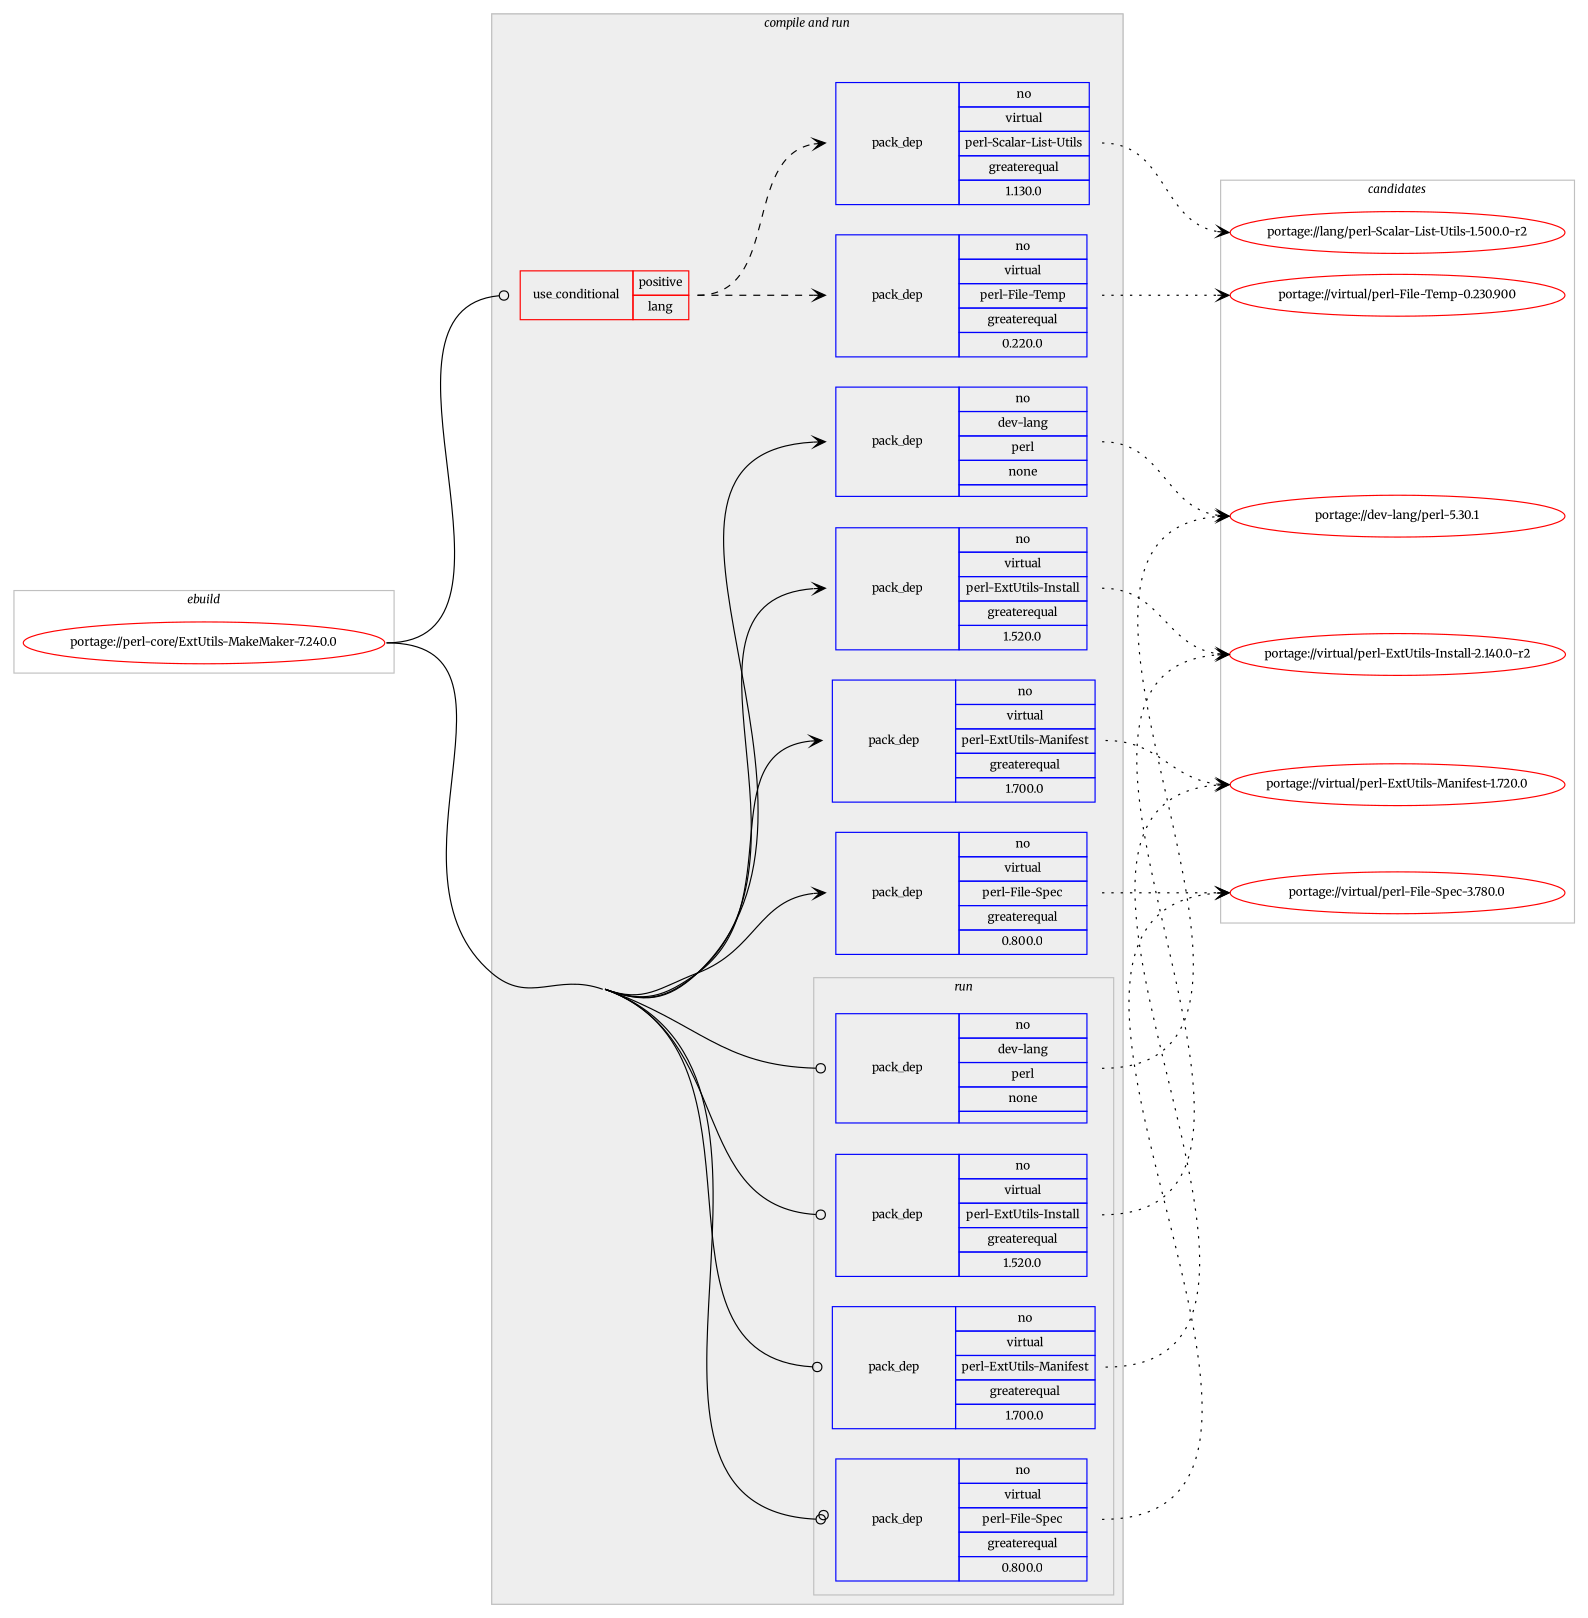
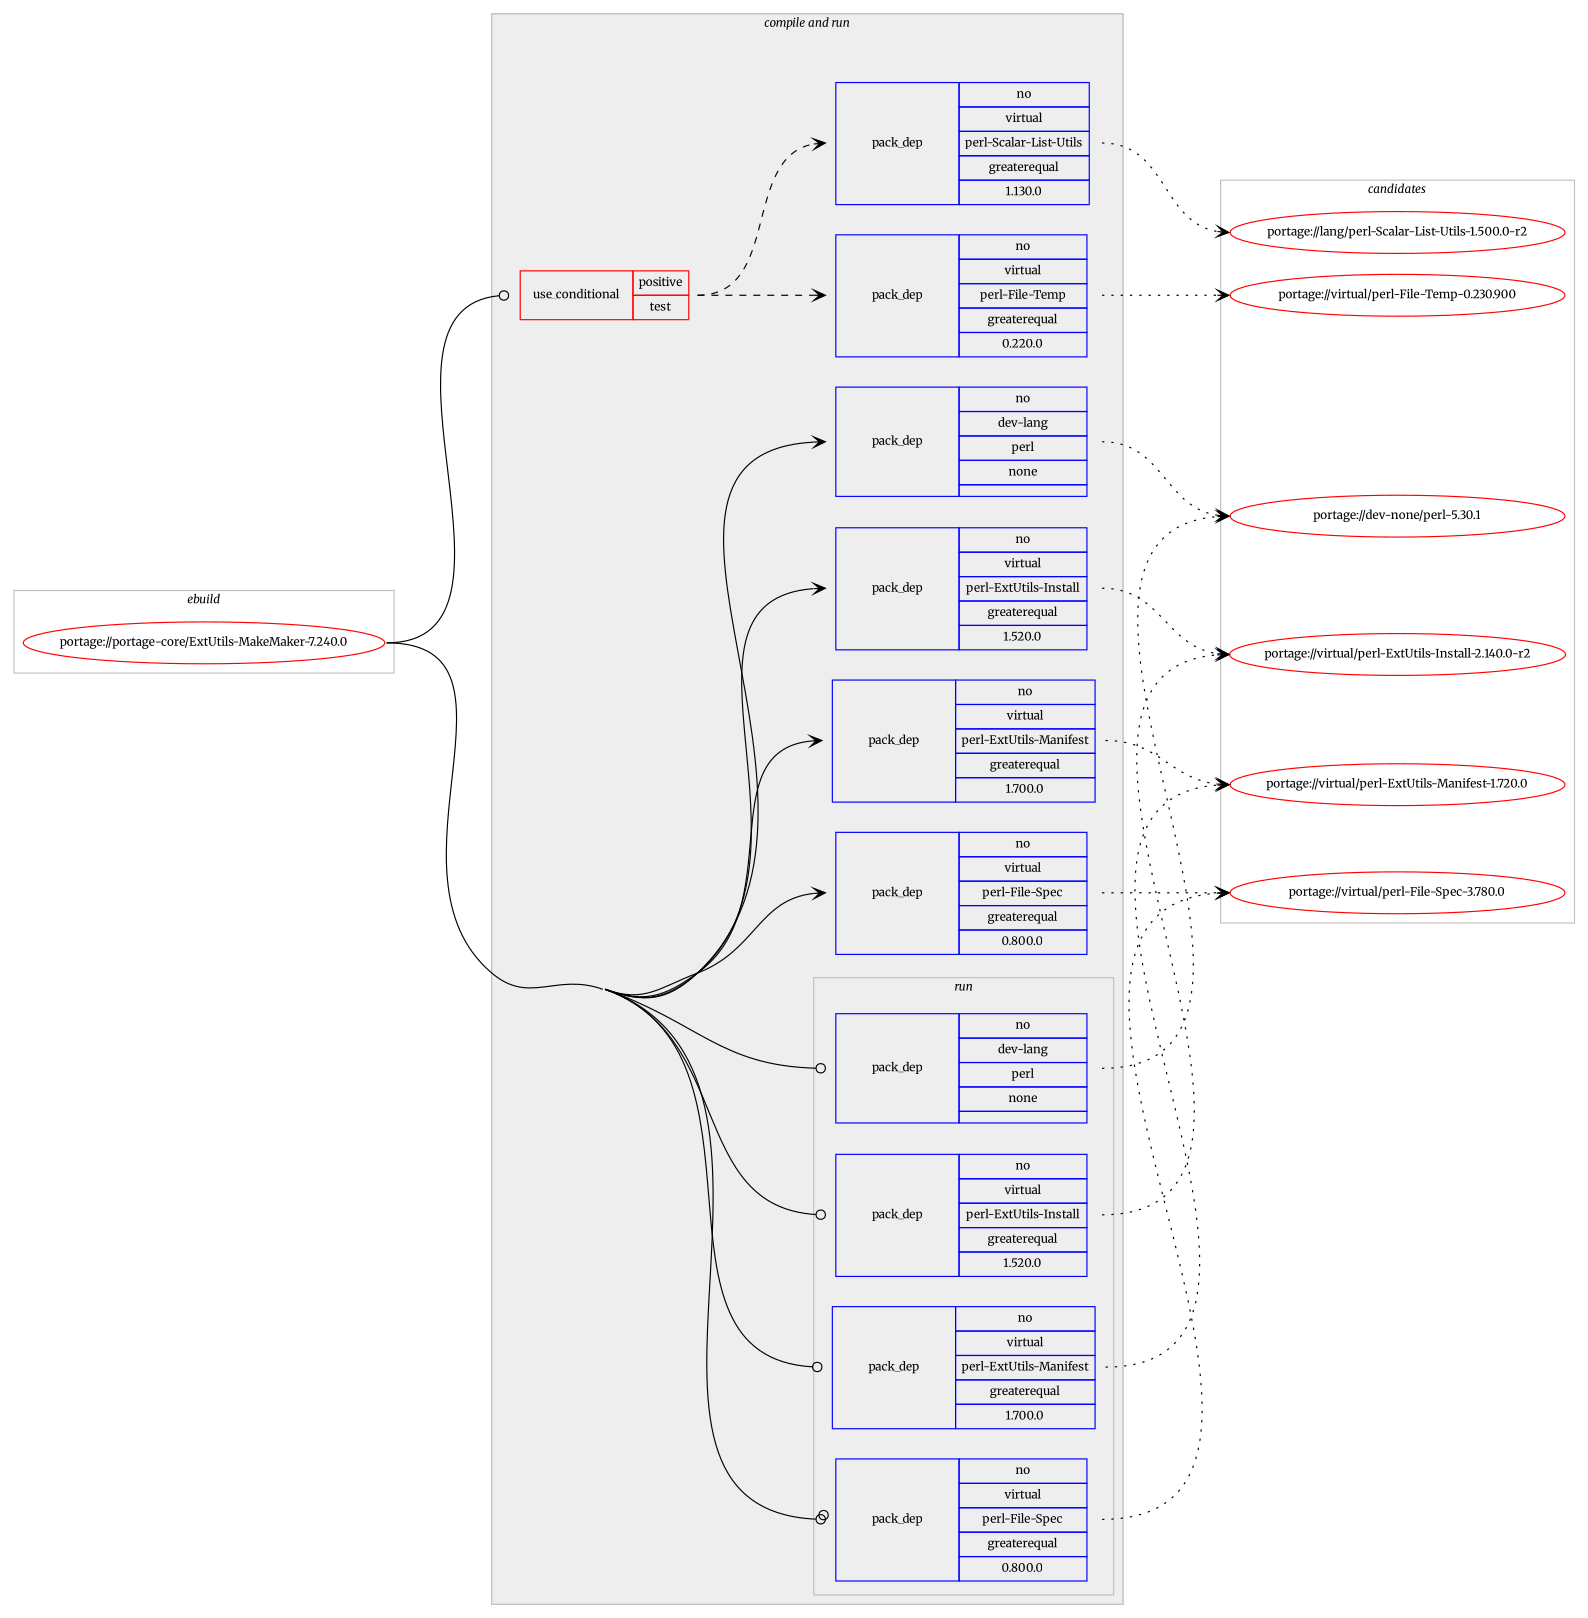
node "use_conditional": text "lang" -> "test"
node "portage://dev-lang/perl-5.30.1": label "portage://dev-lang/perl-5.30.1" -> "portage://dev-none/perl-5.30.1"
node "portage://perl-core/ExtUtils-MakeMaker-7.240.0": label "portage://perl-core/ExtUtils-MakeMaker-7.240.0" -> "portage://portage-core/ExtUtils-MakeMaker-7.240.0"
